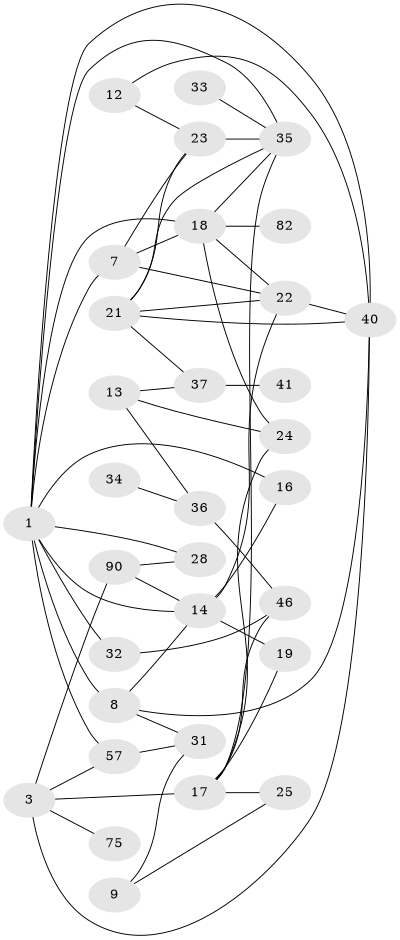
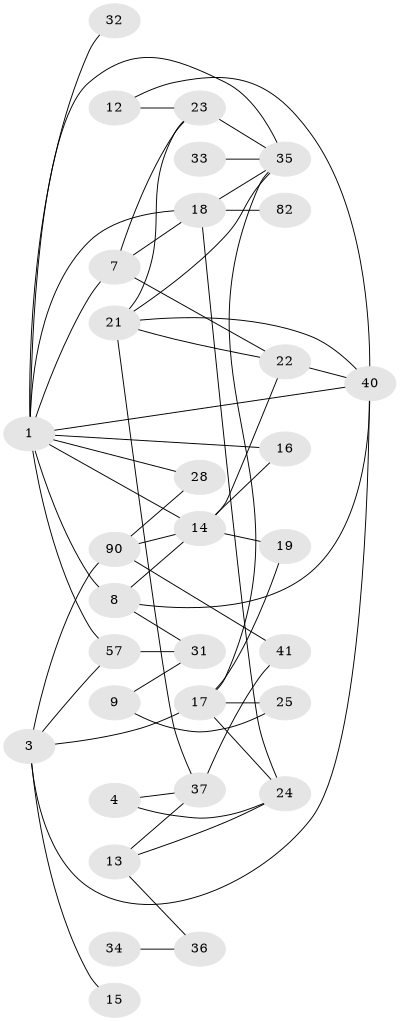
edge "18" -- "22": removed
edge "90" -- "41": added
node "46": removed
node "4": added
node "75": label "75" -> "15"
